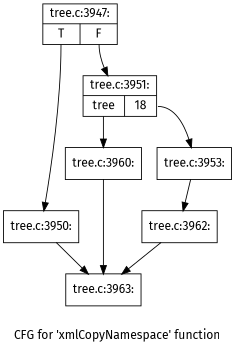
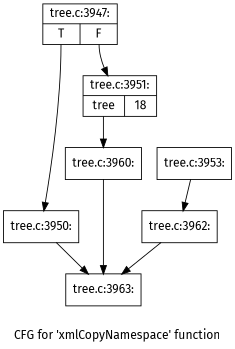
edge "tree.c:3951:" -> "tree.c:3953:": removed
